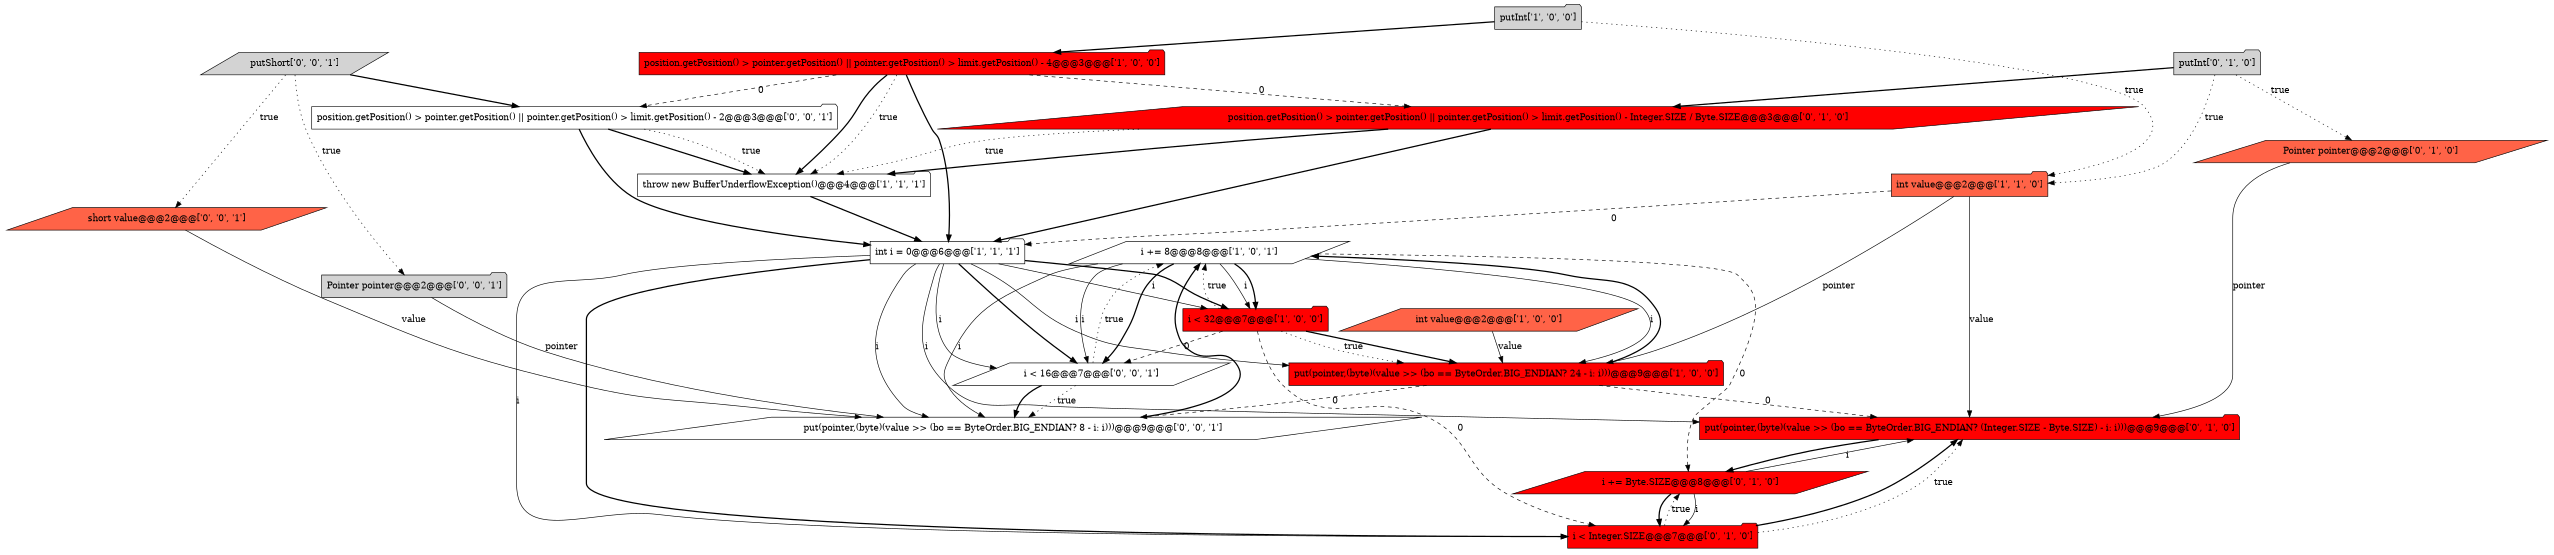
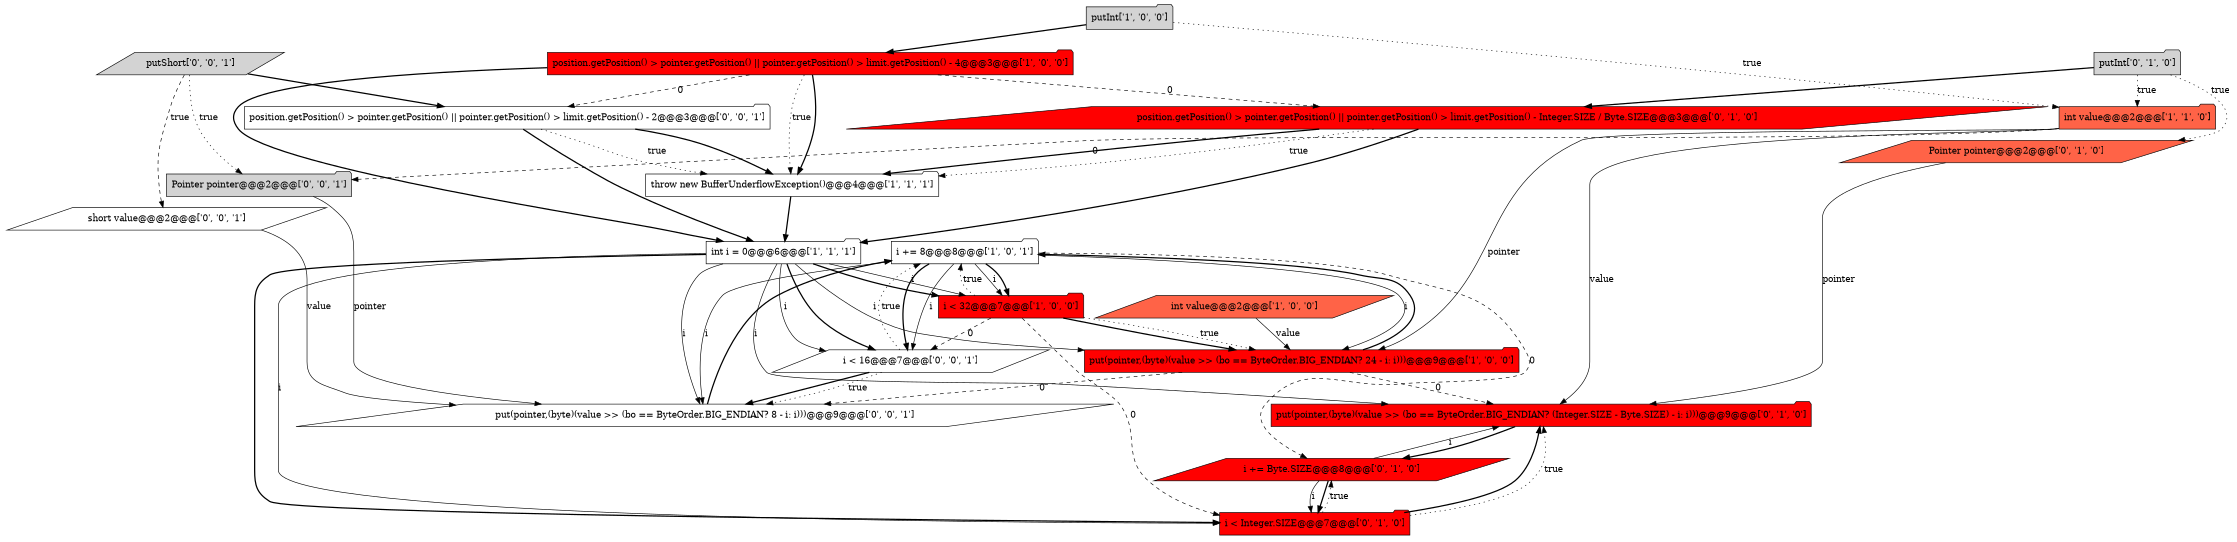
edge "putShort['0', '0', '1']" -> "short value@@@2@@@['0', '0', '1']": style dotted -> dashed
edge "int value@@@2@@@['1', '1', '0']" -> "int i = 0@@@6@@@['1', '1', '1']": now "int value@@@2@@@['1', '1', '0']" -> "Pointer pointer@@@2@@@['0', '0', '1']"
node "short value@@@2@@@['0', '0', '1']": fillcolor tomato -> white
node "i += 8@@@8@@@['1', '0', '1']": shape parallelogram -> folder
